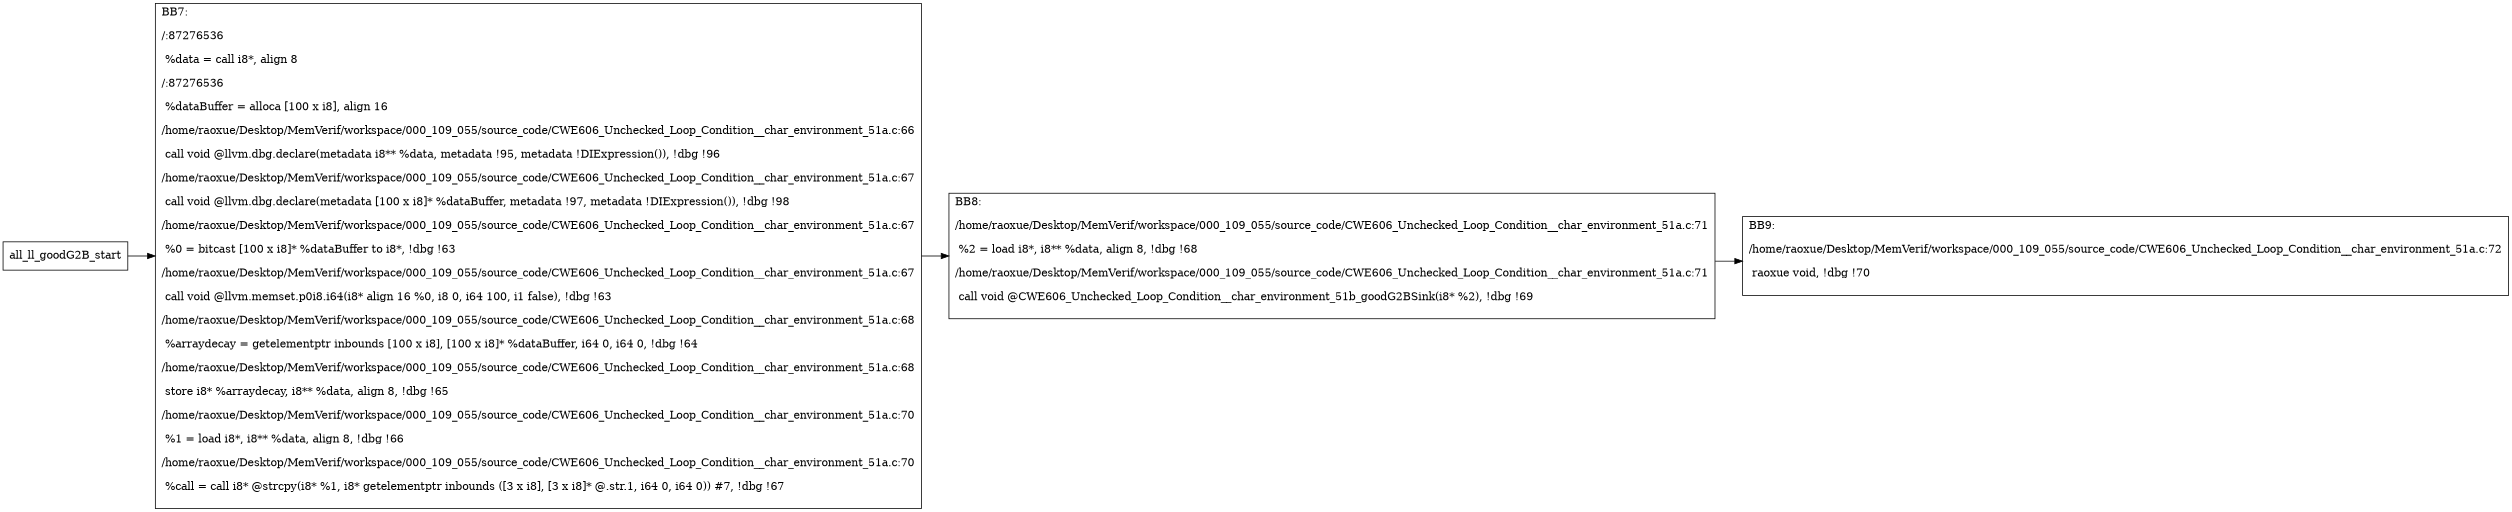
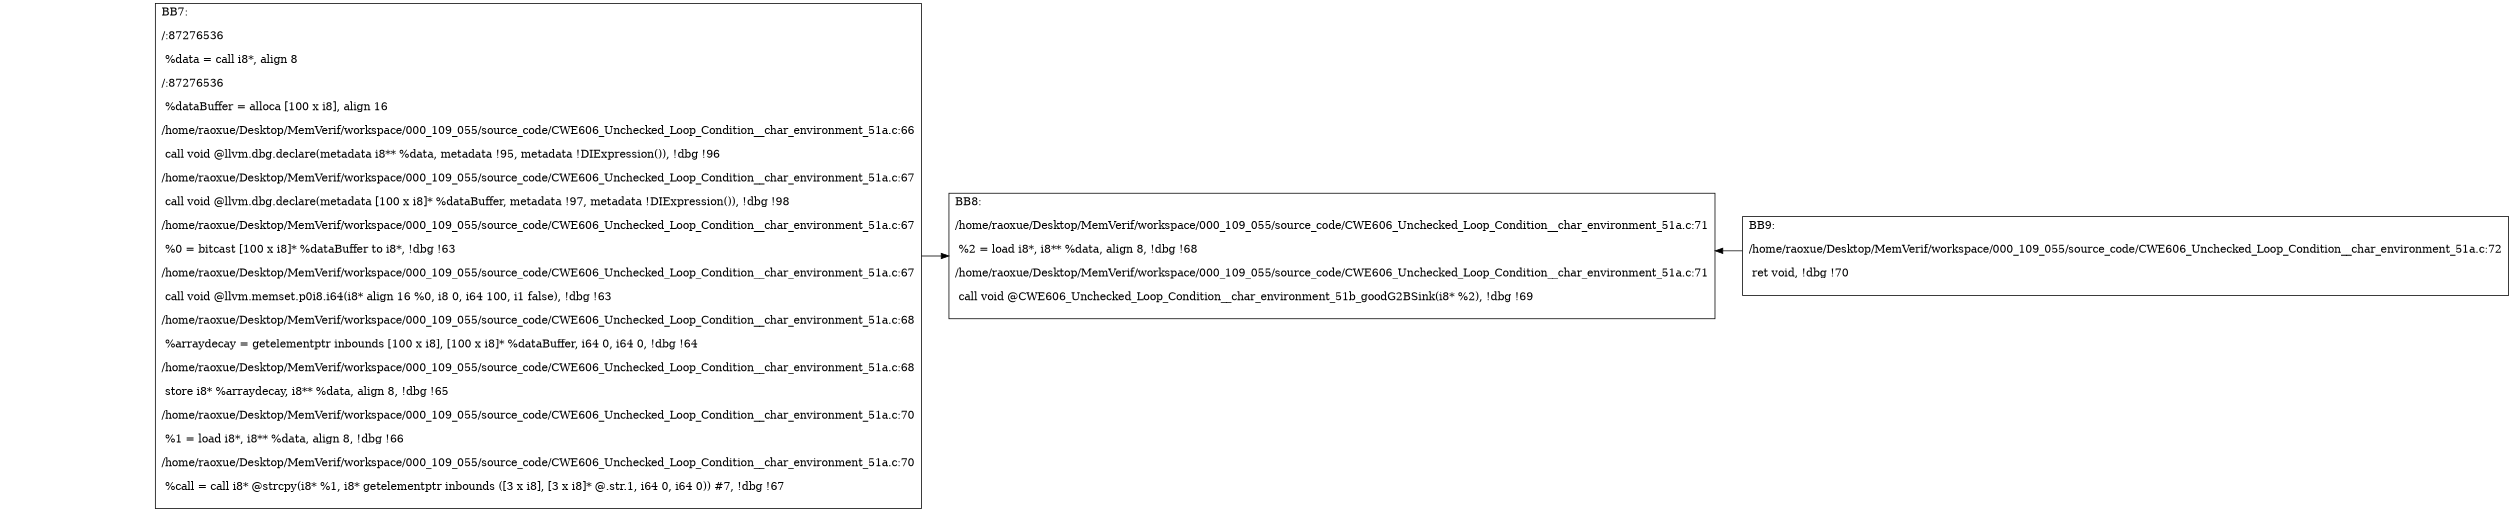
node "all_ll_goodG2B_start": removed
edge "BB8:" -> "BB9:": reversed
node "BB9:": text "raoxue void, !dbg !70" -> "ret void, !dbg !70"
